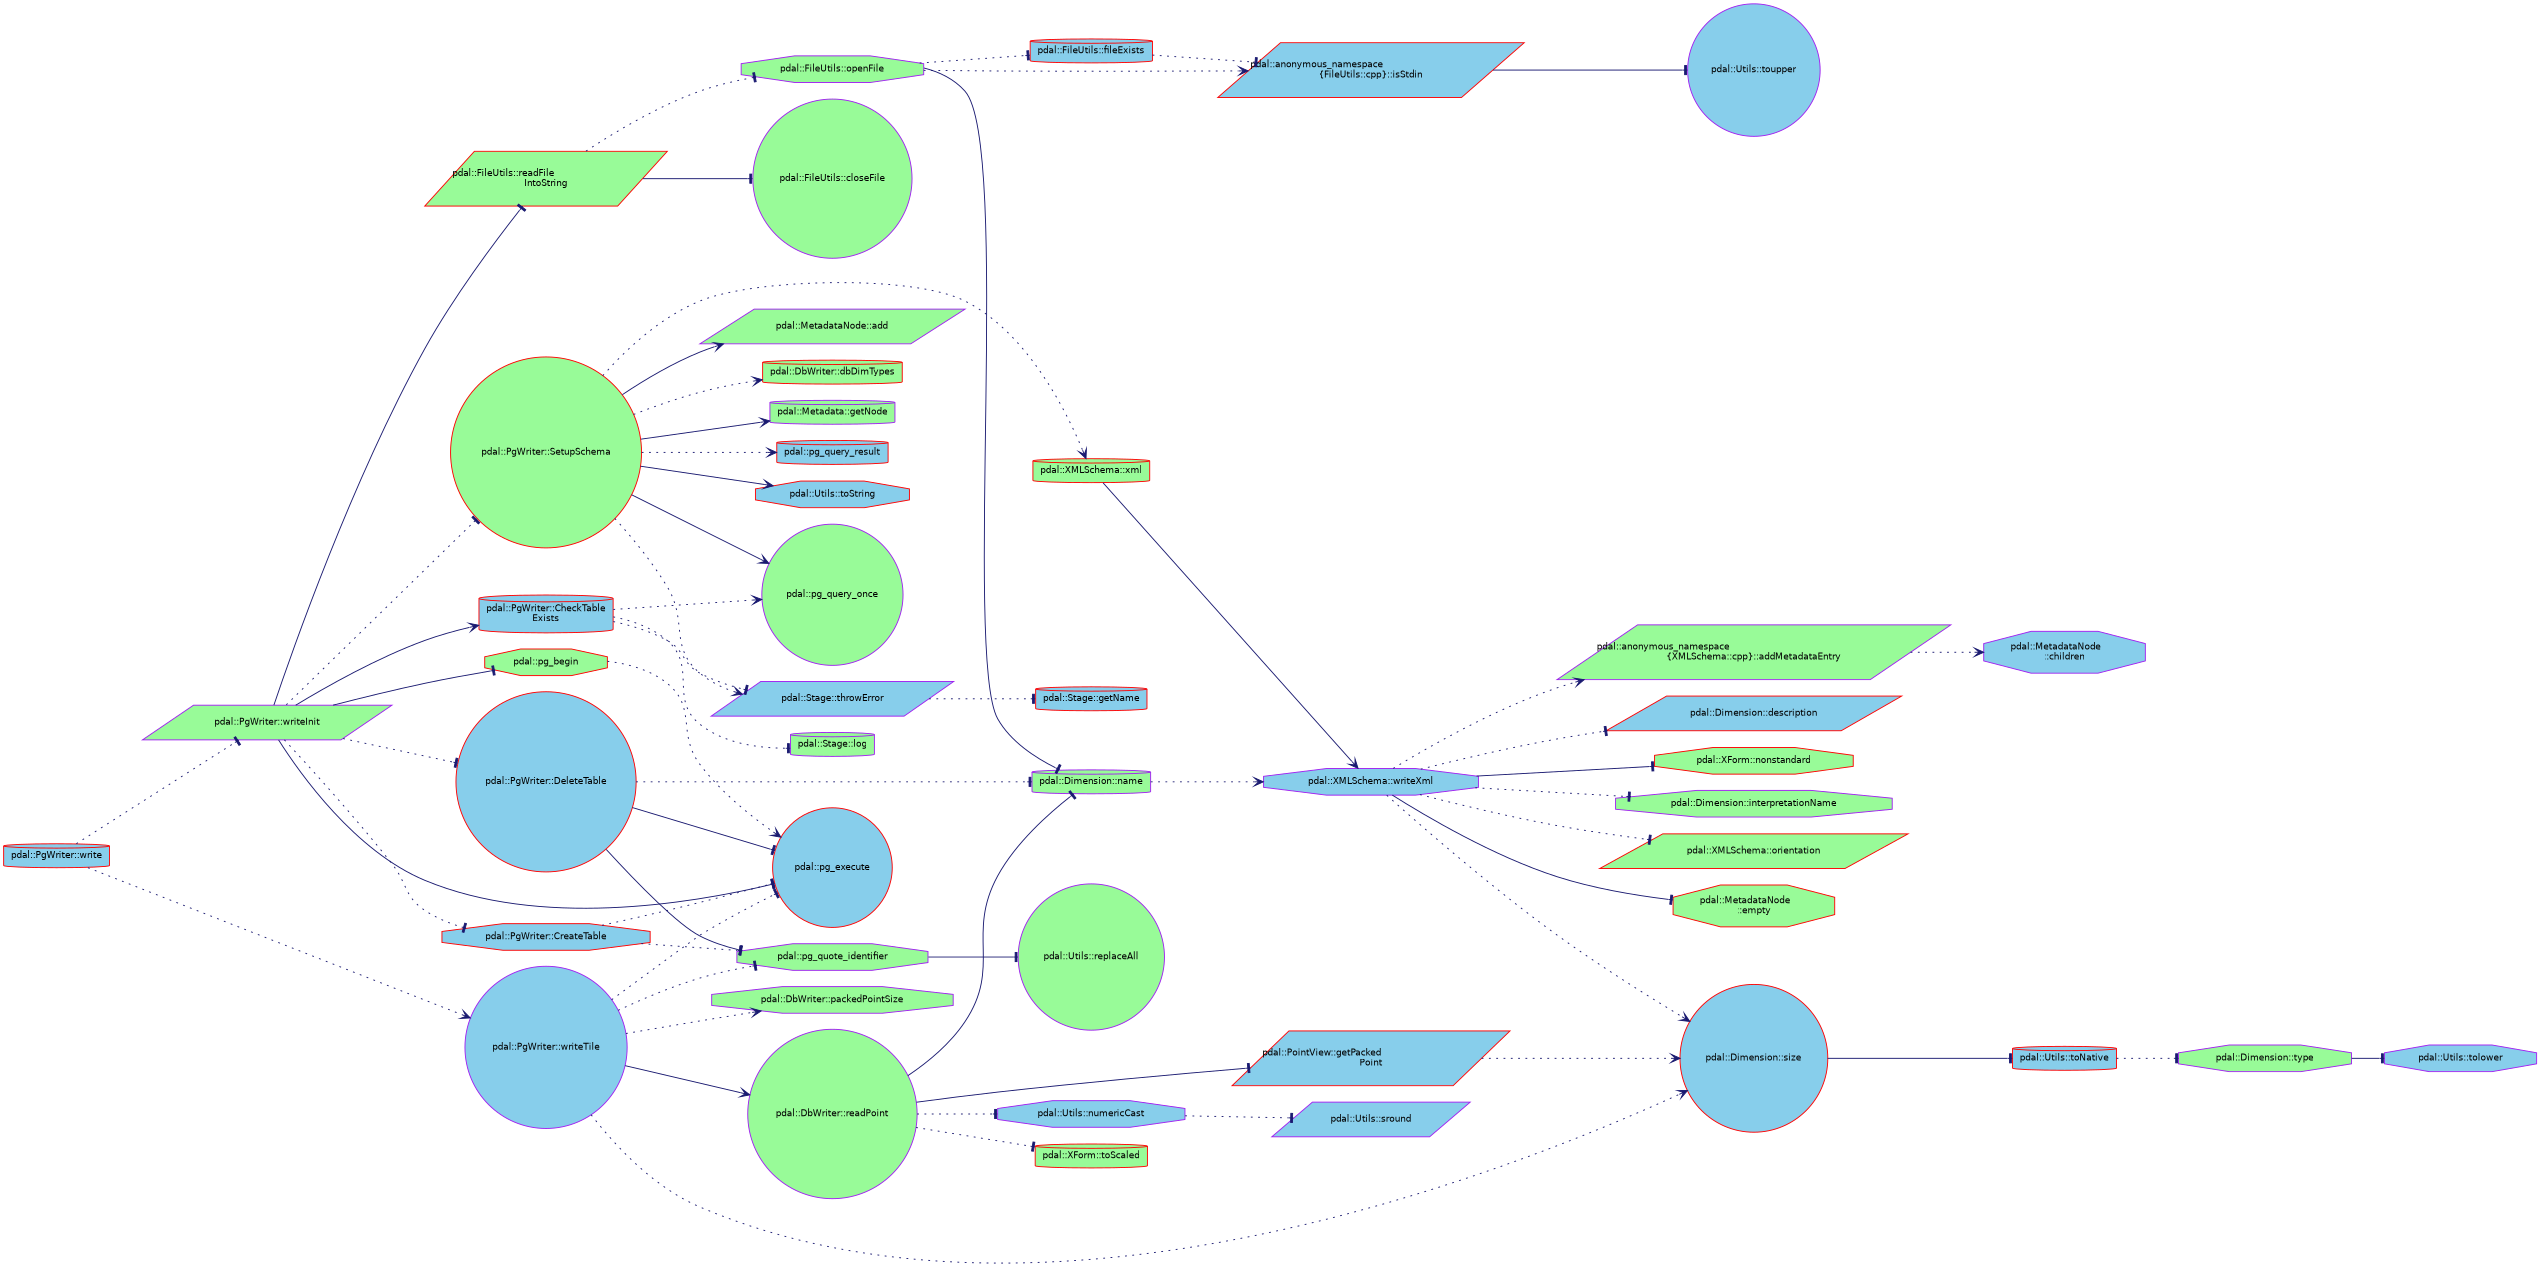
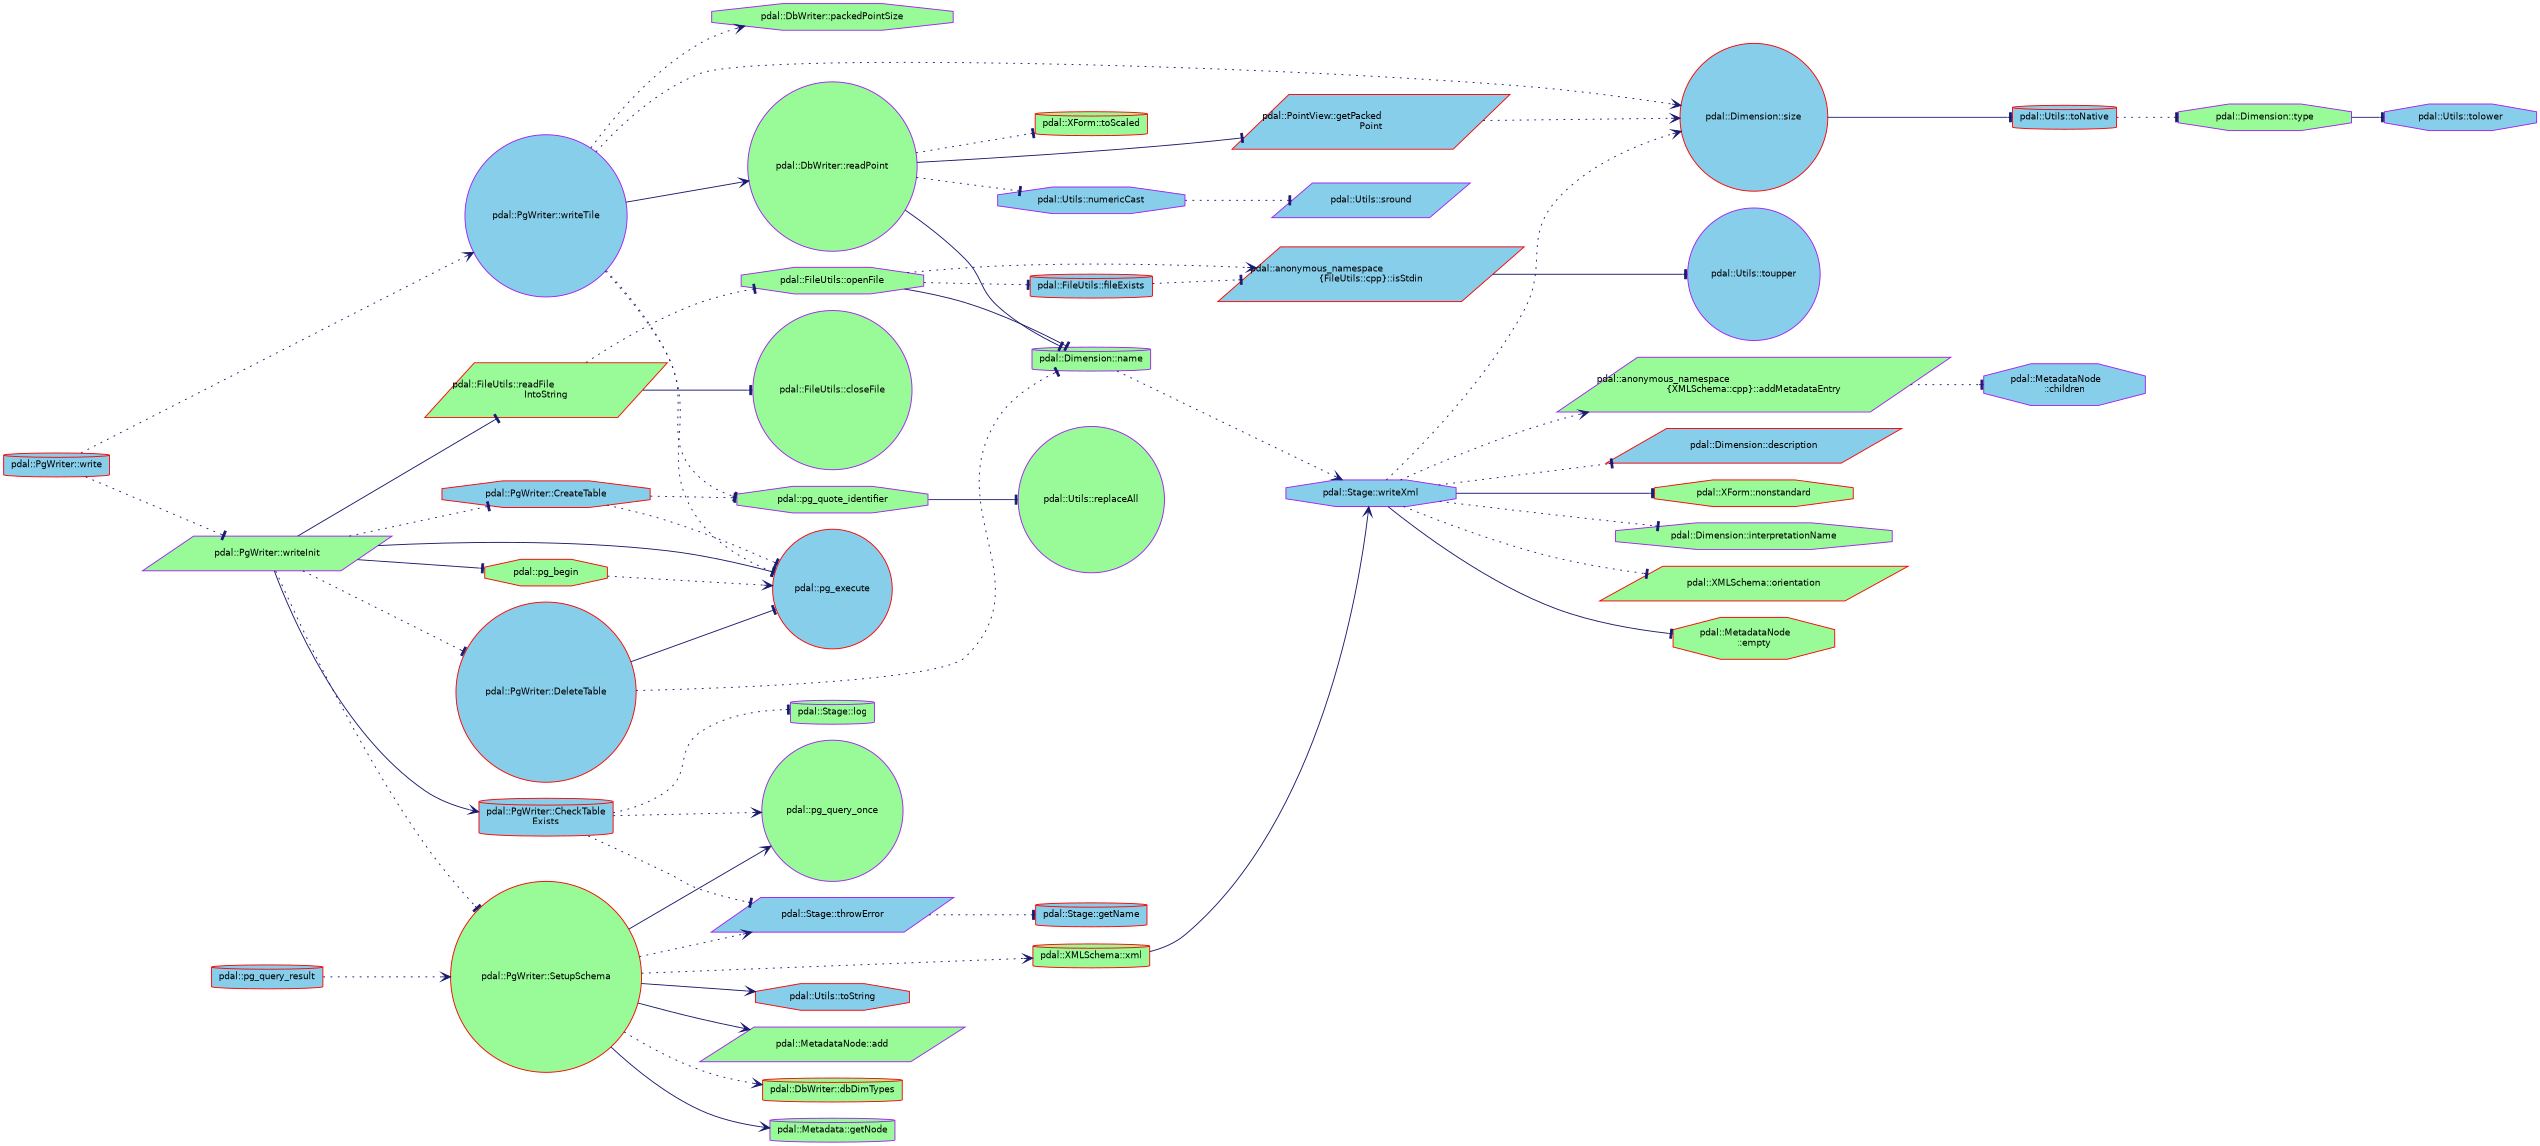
edge "pdal::PgWriter::SetupSchema" -> "pdal::pg_query_result": reversed
edge "pdal::anonymous_namespace {XMLSchema::cpp}::addMetadataEntry" -> "pdal::MetadataNode ::children": arrowhead vee -> tee
node "pdal::XMLSchema::writeXml": label "pdal::XMLSchema::writeXml" -> "pdal::Stage::writeXml"
edge "pdal::PgWriter::DeleteTable" -> "pdal::pg_quote_identifier": removed
